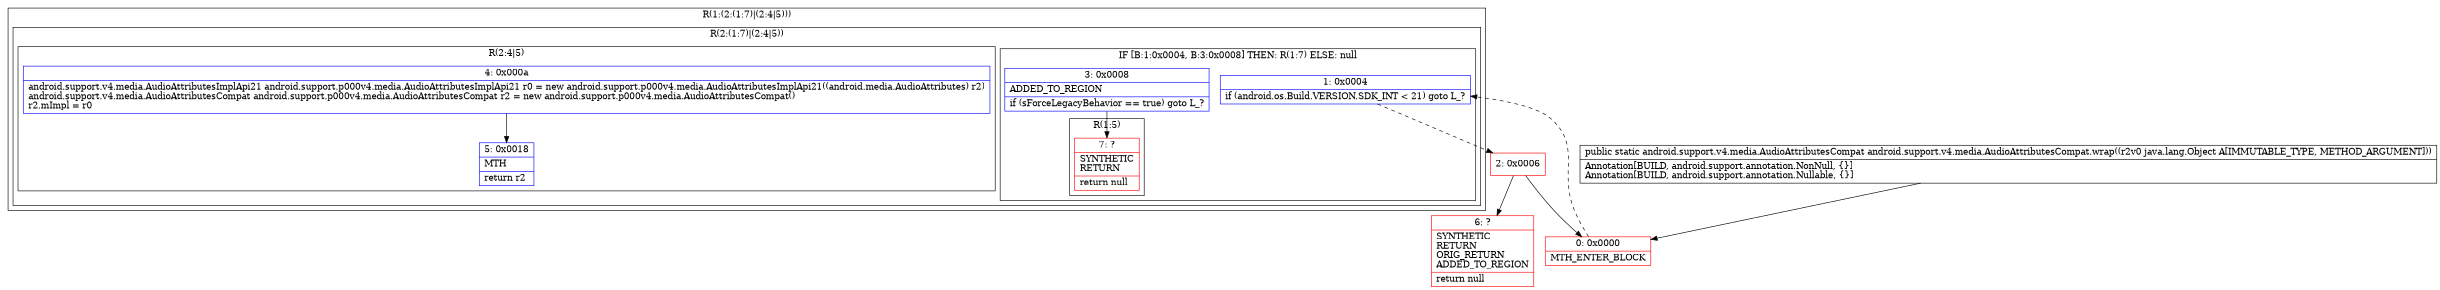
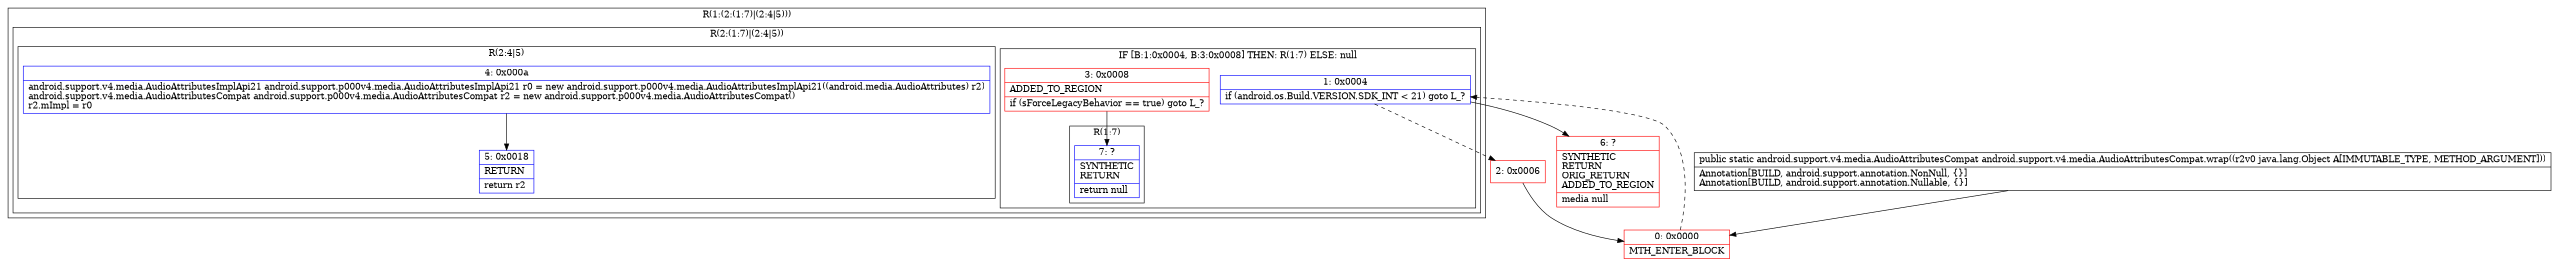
node "3: 0x0008": color blue -> red
cluster "R(1:5)": label "R(1:5)" -> "R(1:7)"
node "5: 0x0018": text "MTH" -> "RETURN"
node "7: ?": color red -> blue
edge "2: 0x0006" -> "6: ?": now "1: 0x0004" -> "6: ?"
node "6: ?": text "return null" -> "media null"
